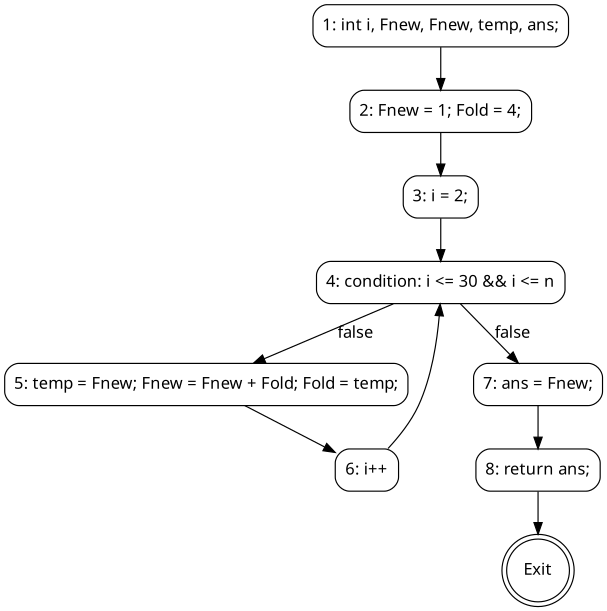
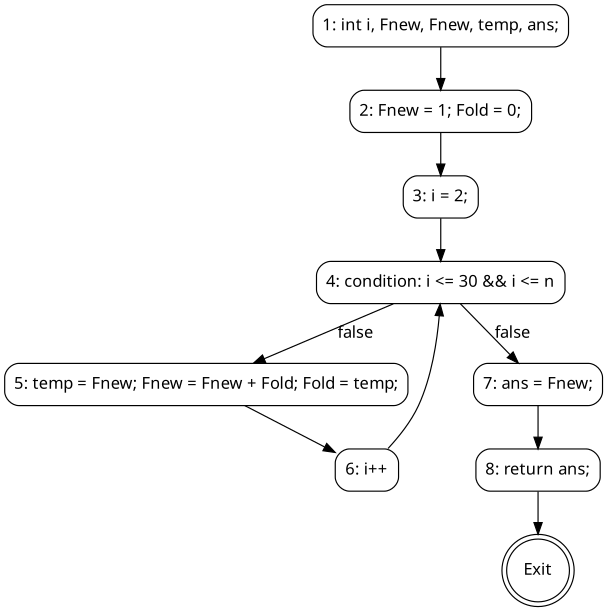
node "2: Fnew = 1; Fold = 4;": label "2: Fnew = 1; Fold = 4;" -> "2: Fnew = 1; Fold = 0;"
